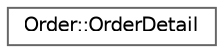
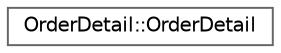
node "Order::OrderDetail": label "Order::OrderDetail" -> "OrderDetail::OrderDetail"
